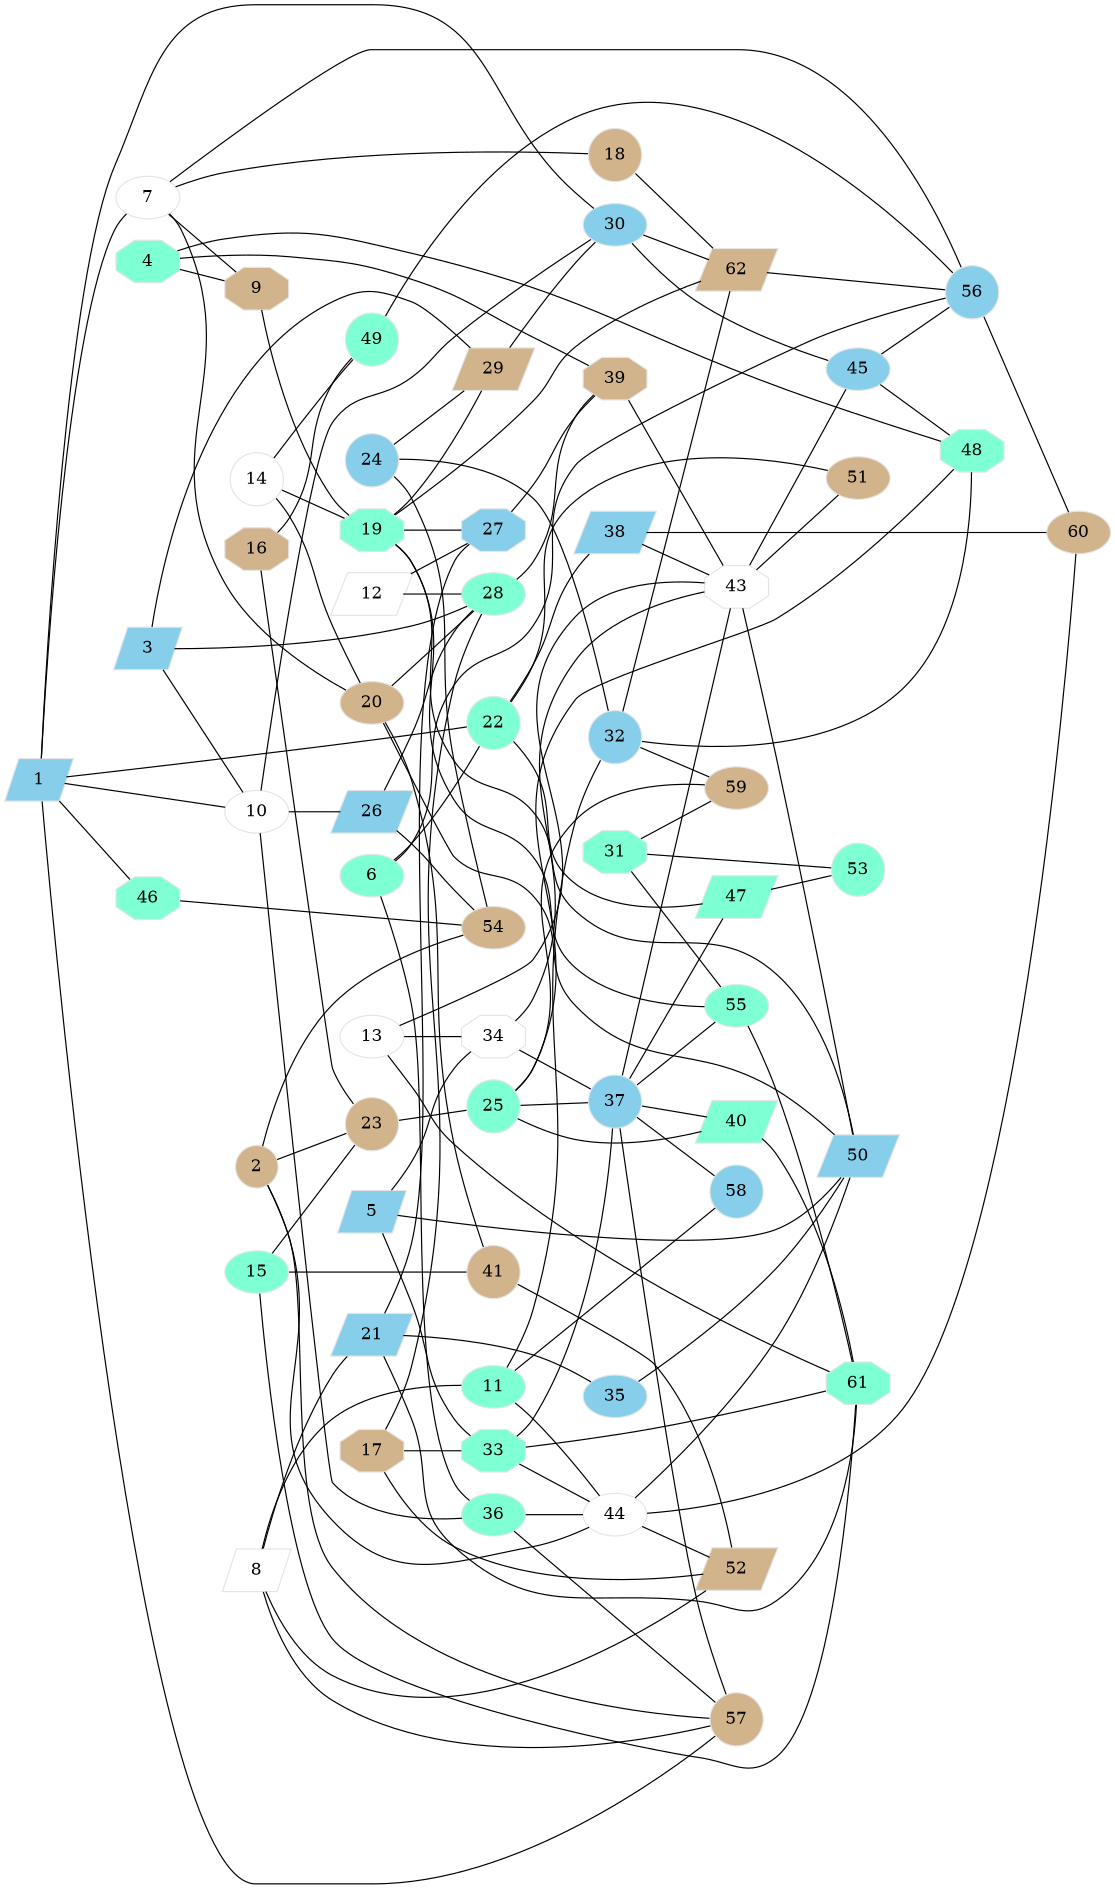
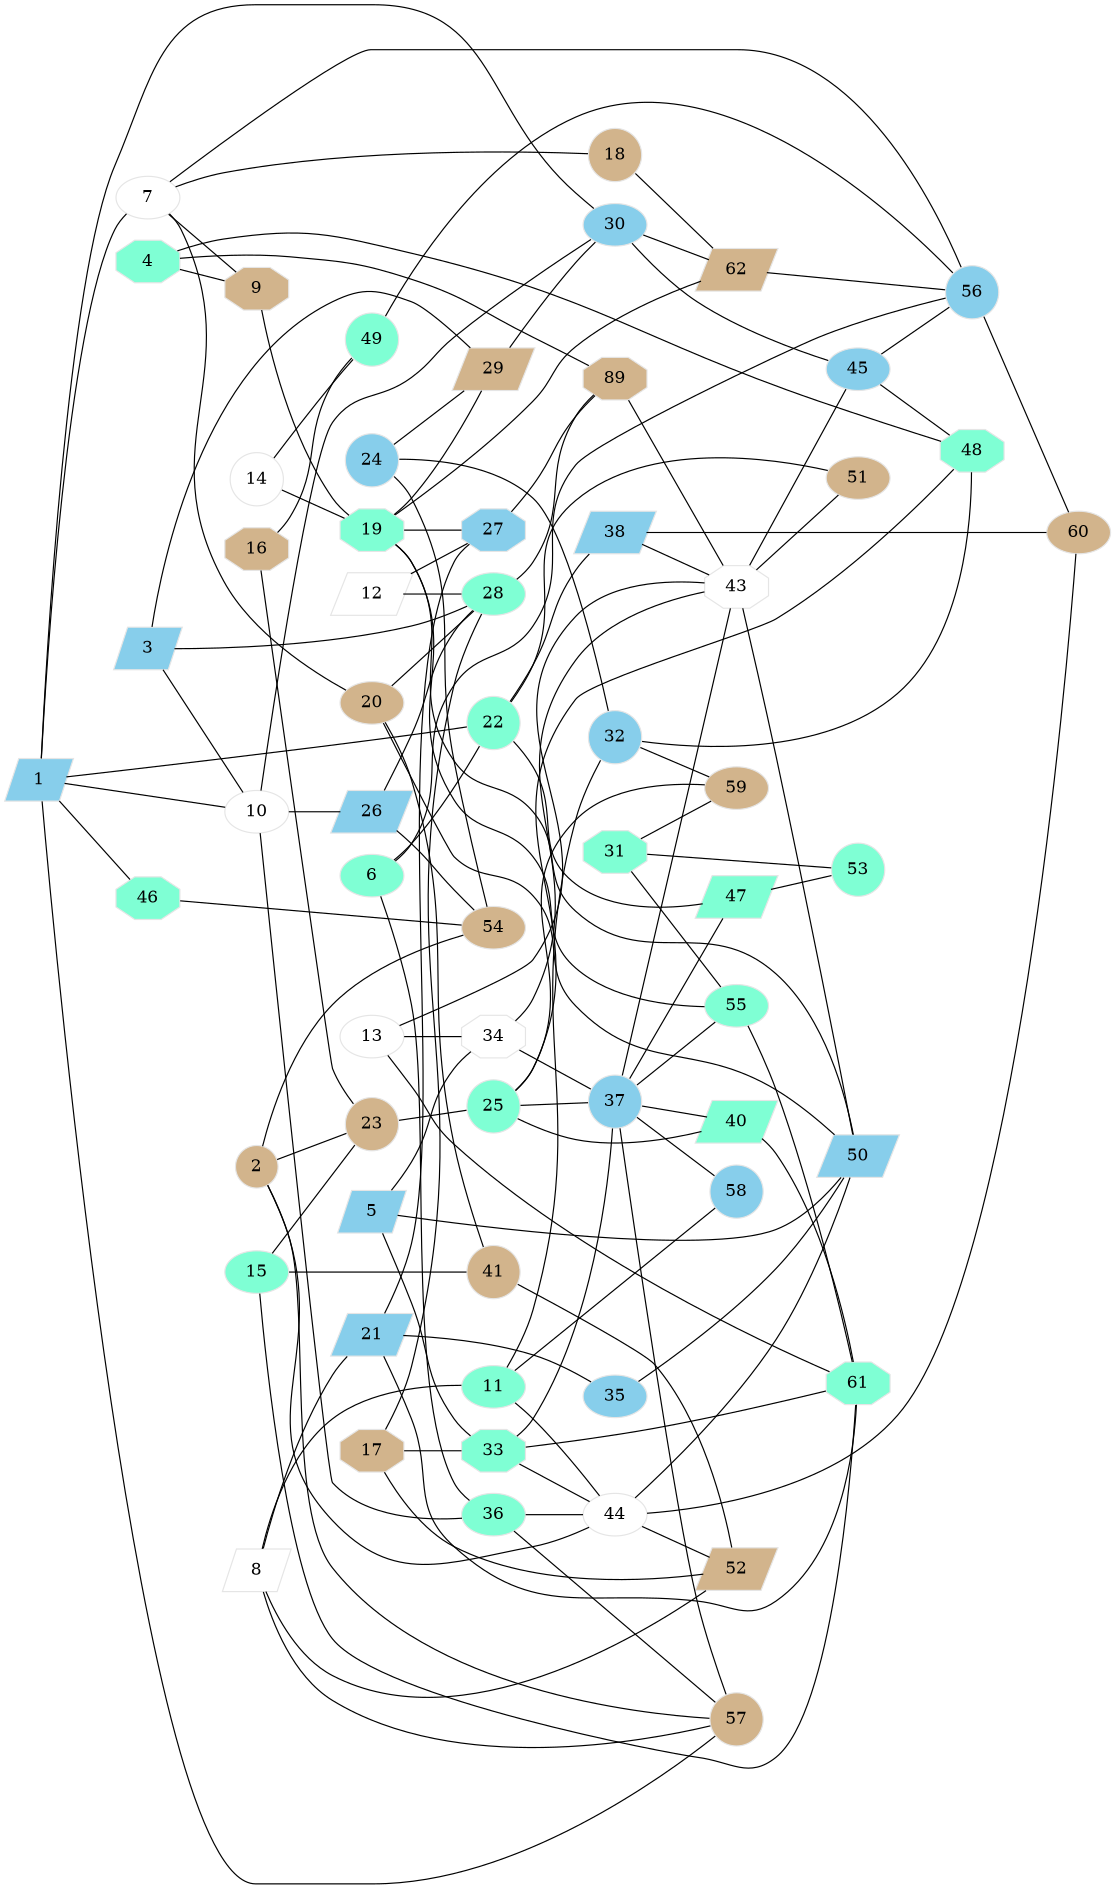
node "39": label "39" -> "89"
edge "62" -- "32": removed
edge "14" -- "20": removed
